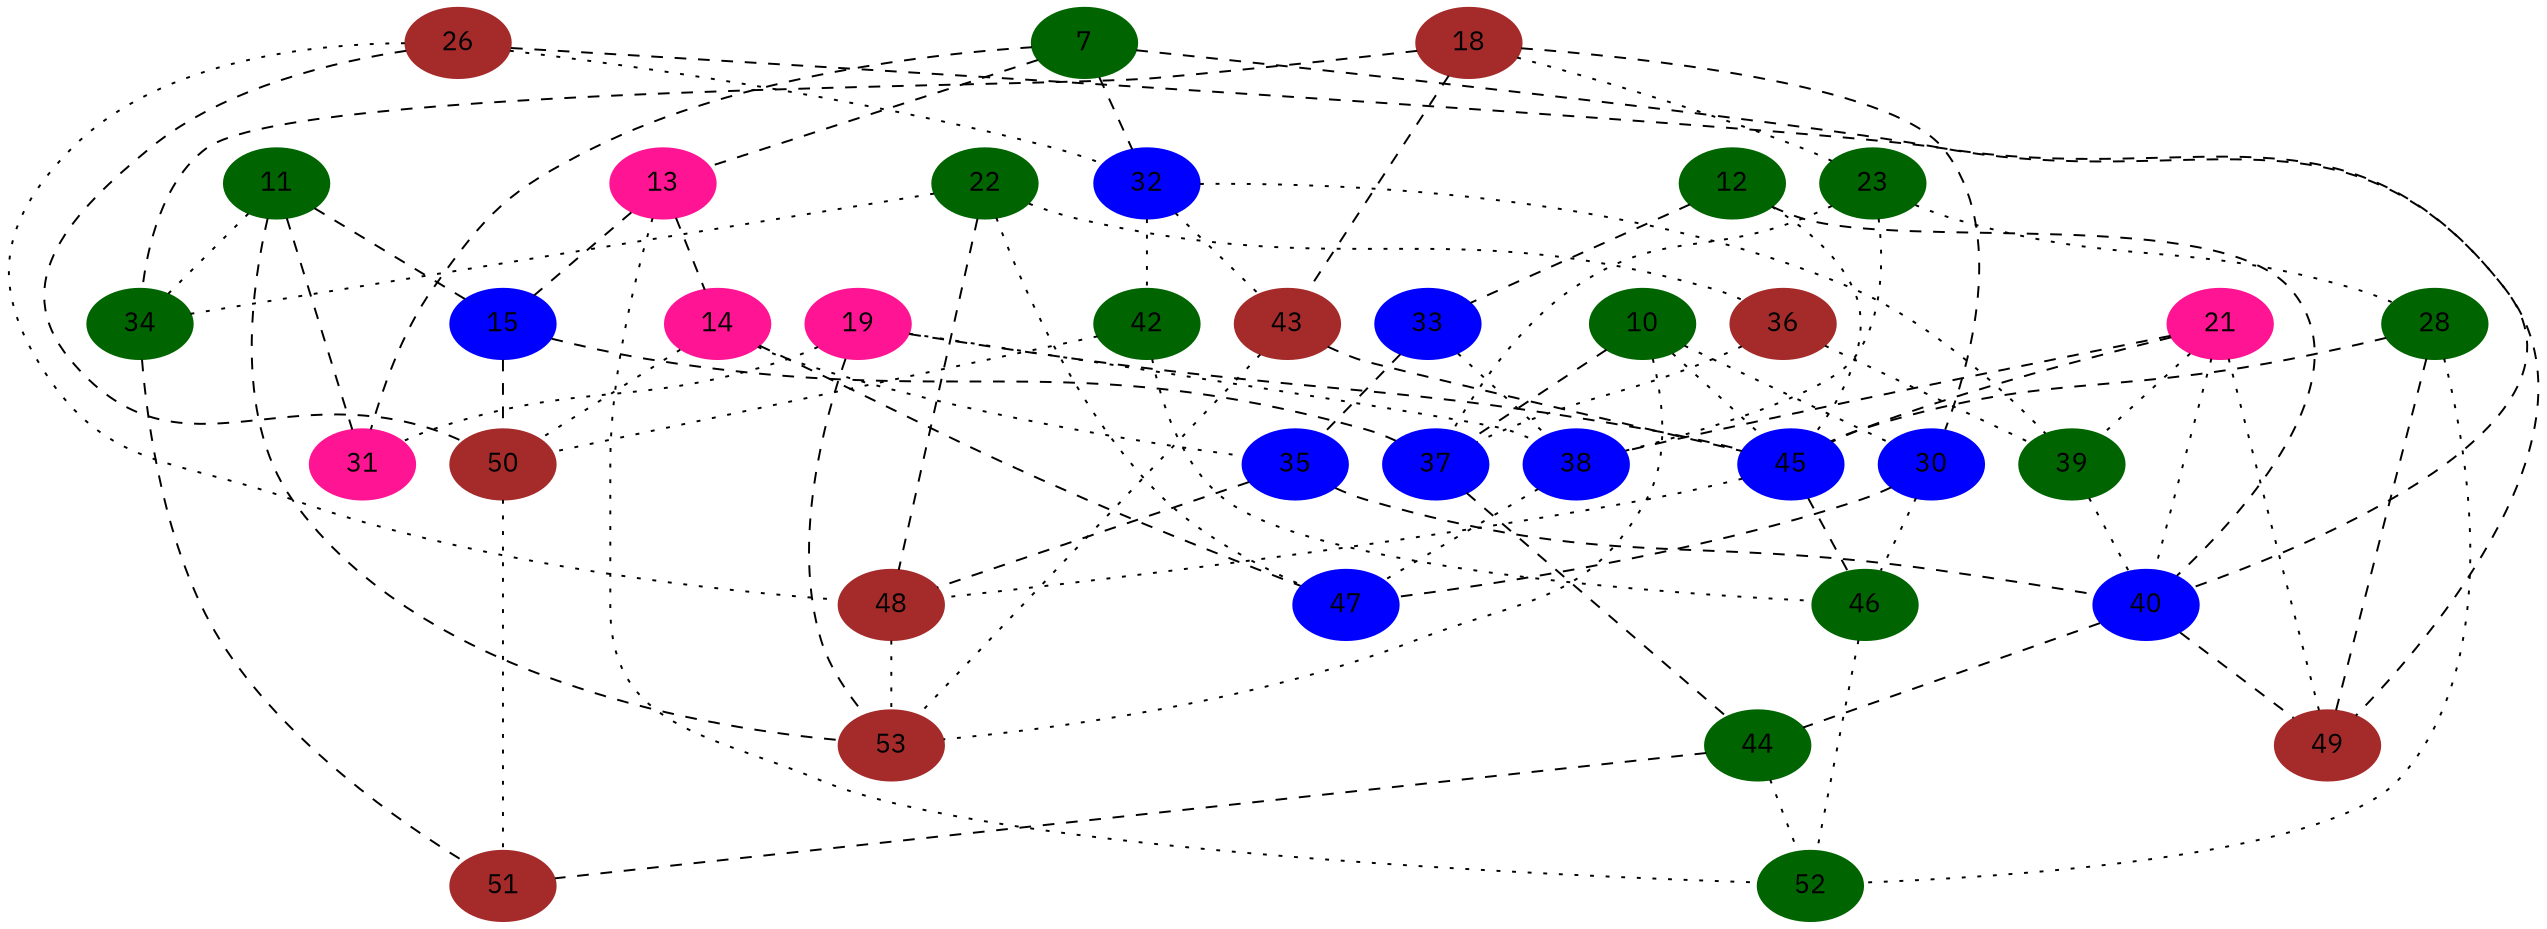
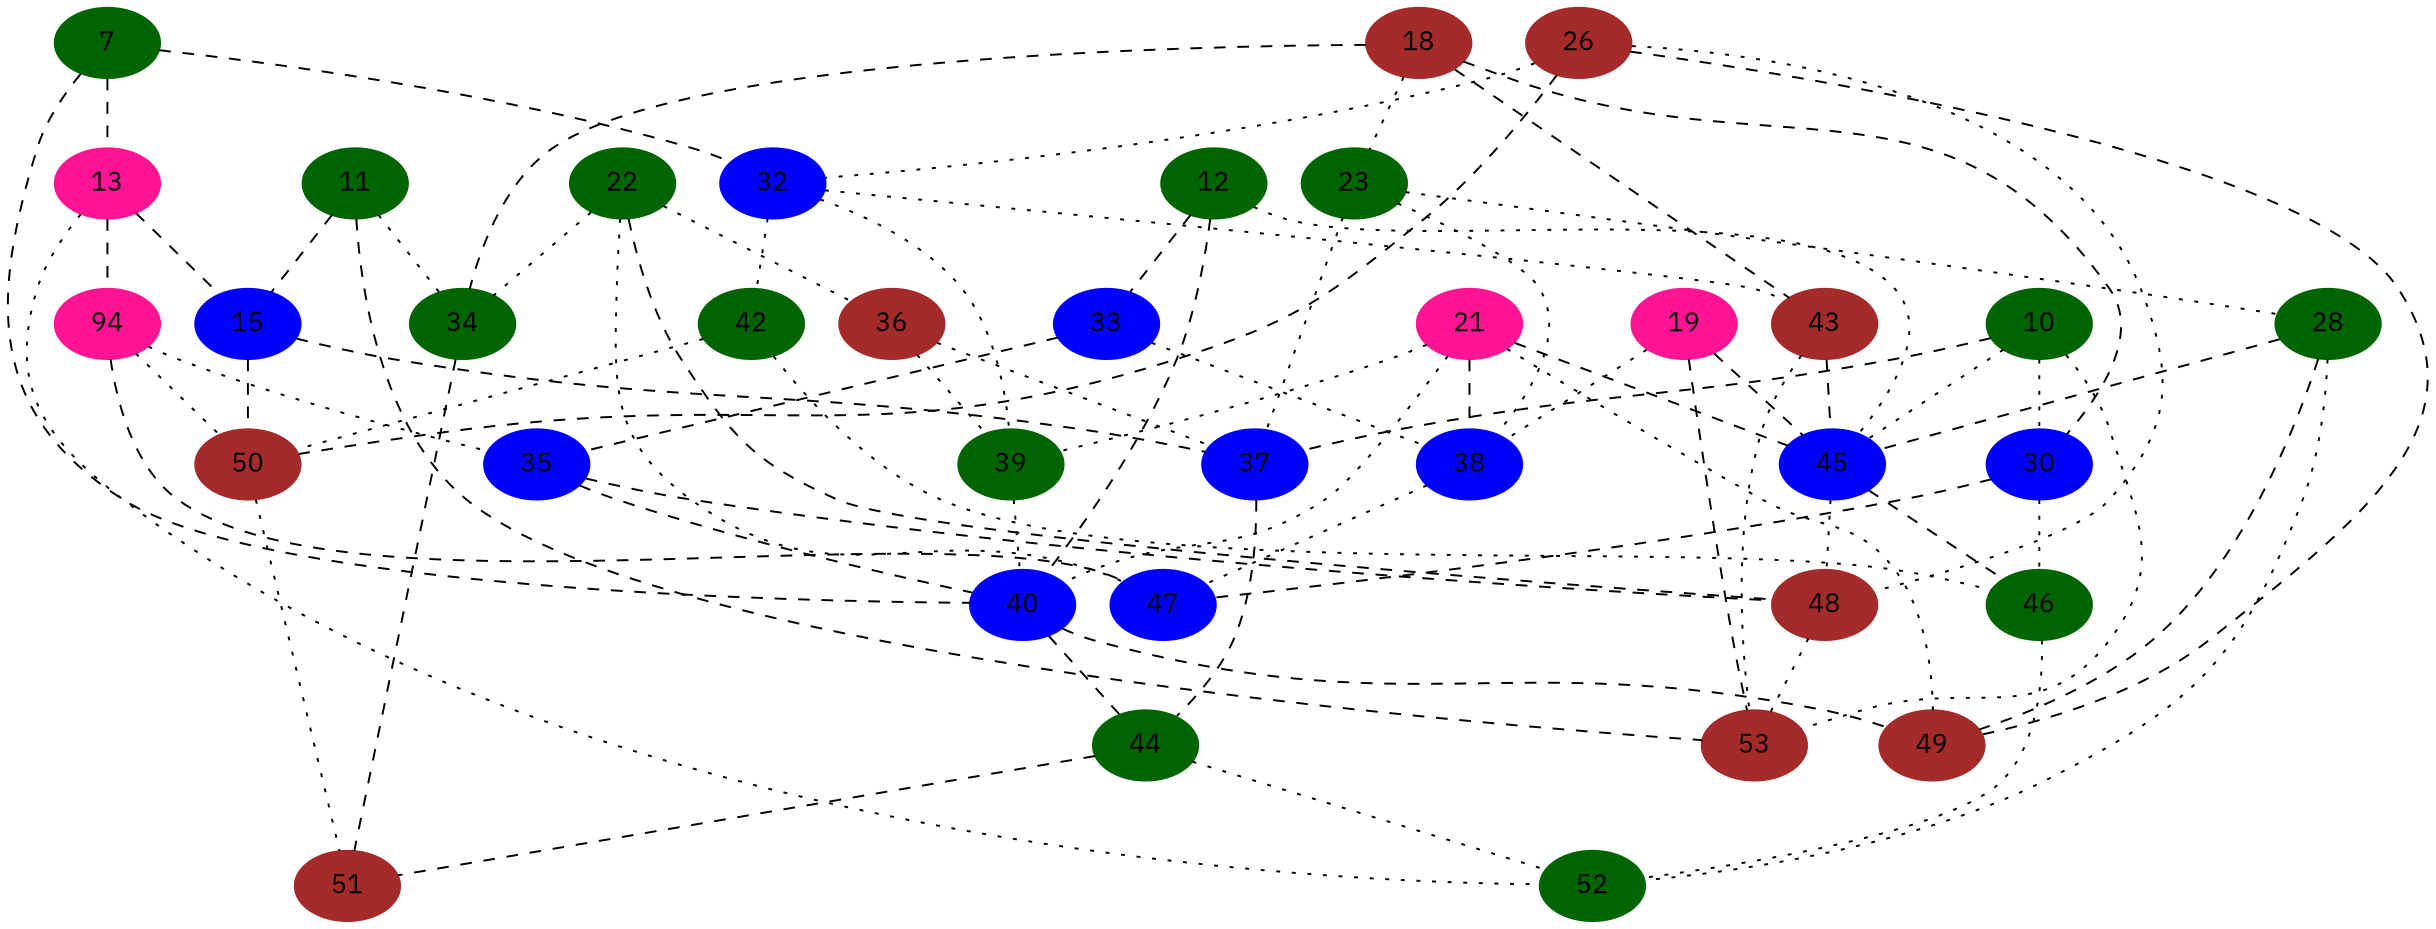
node "14": label "14" -> "94"
node "31": removed
